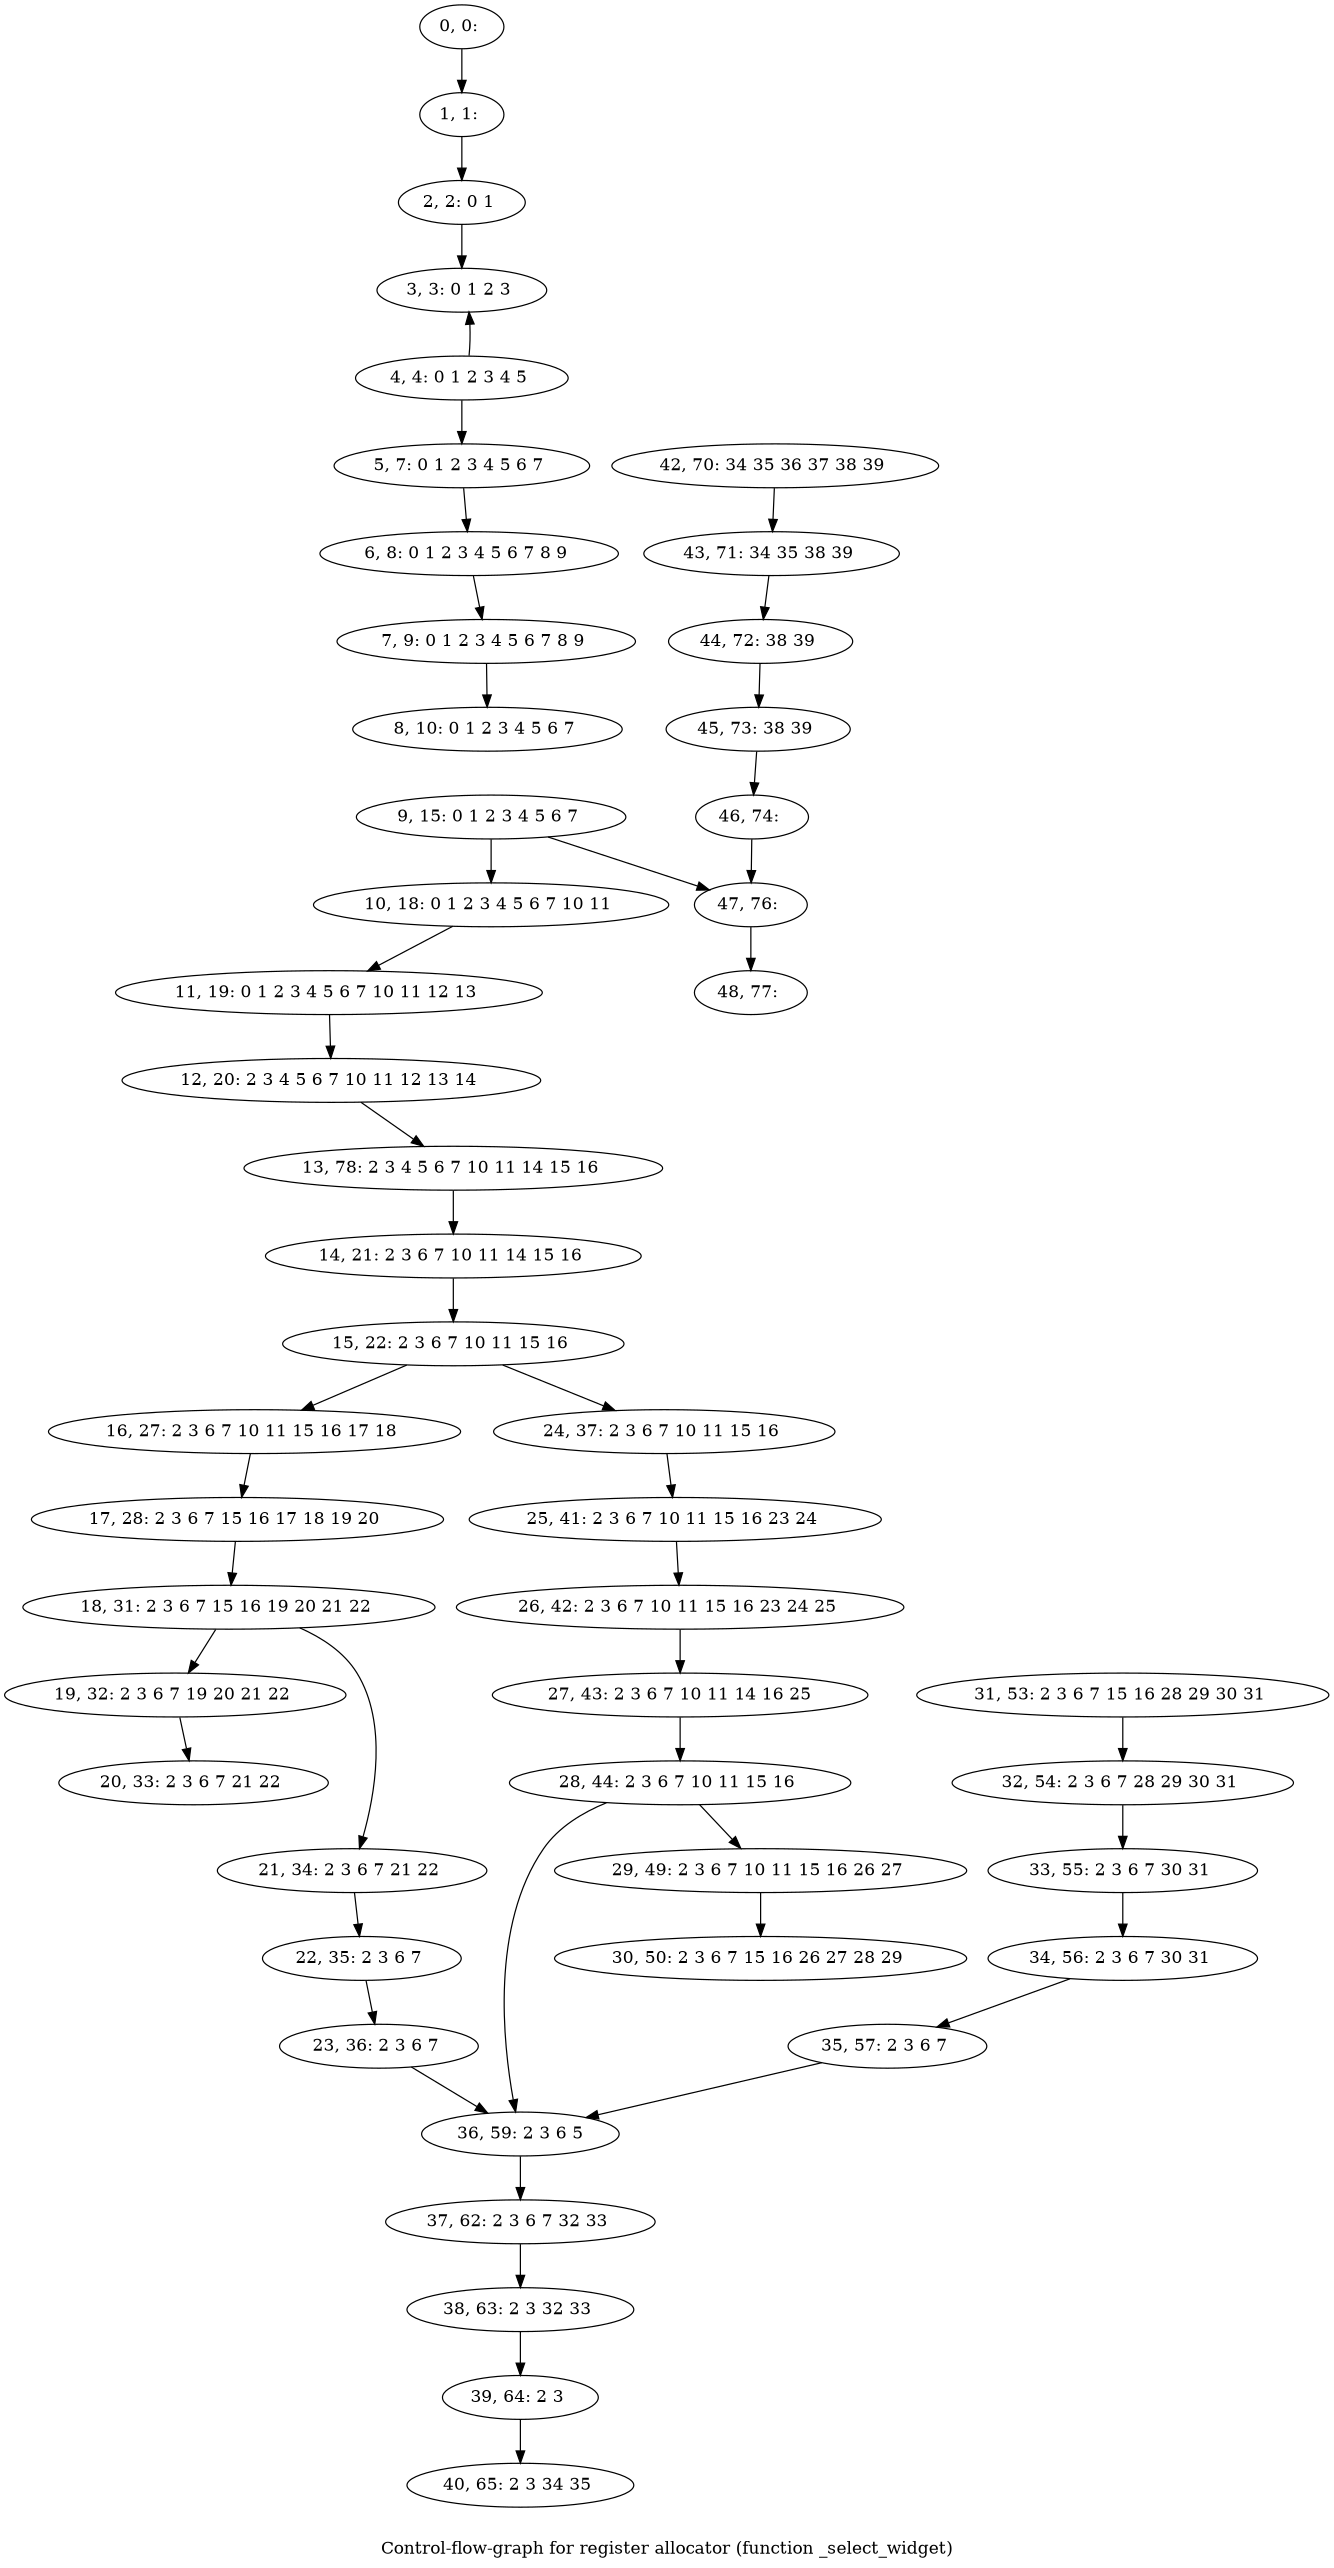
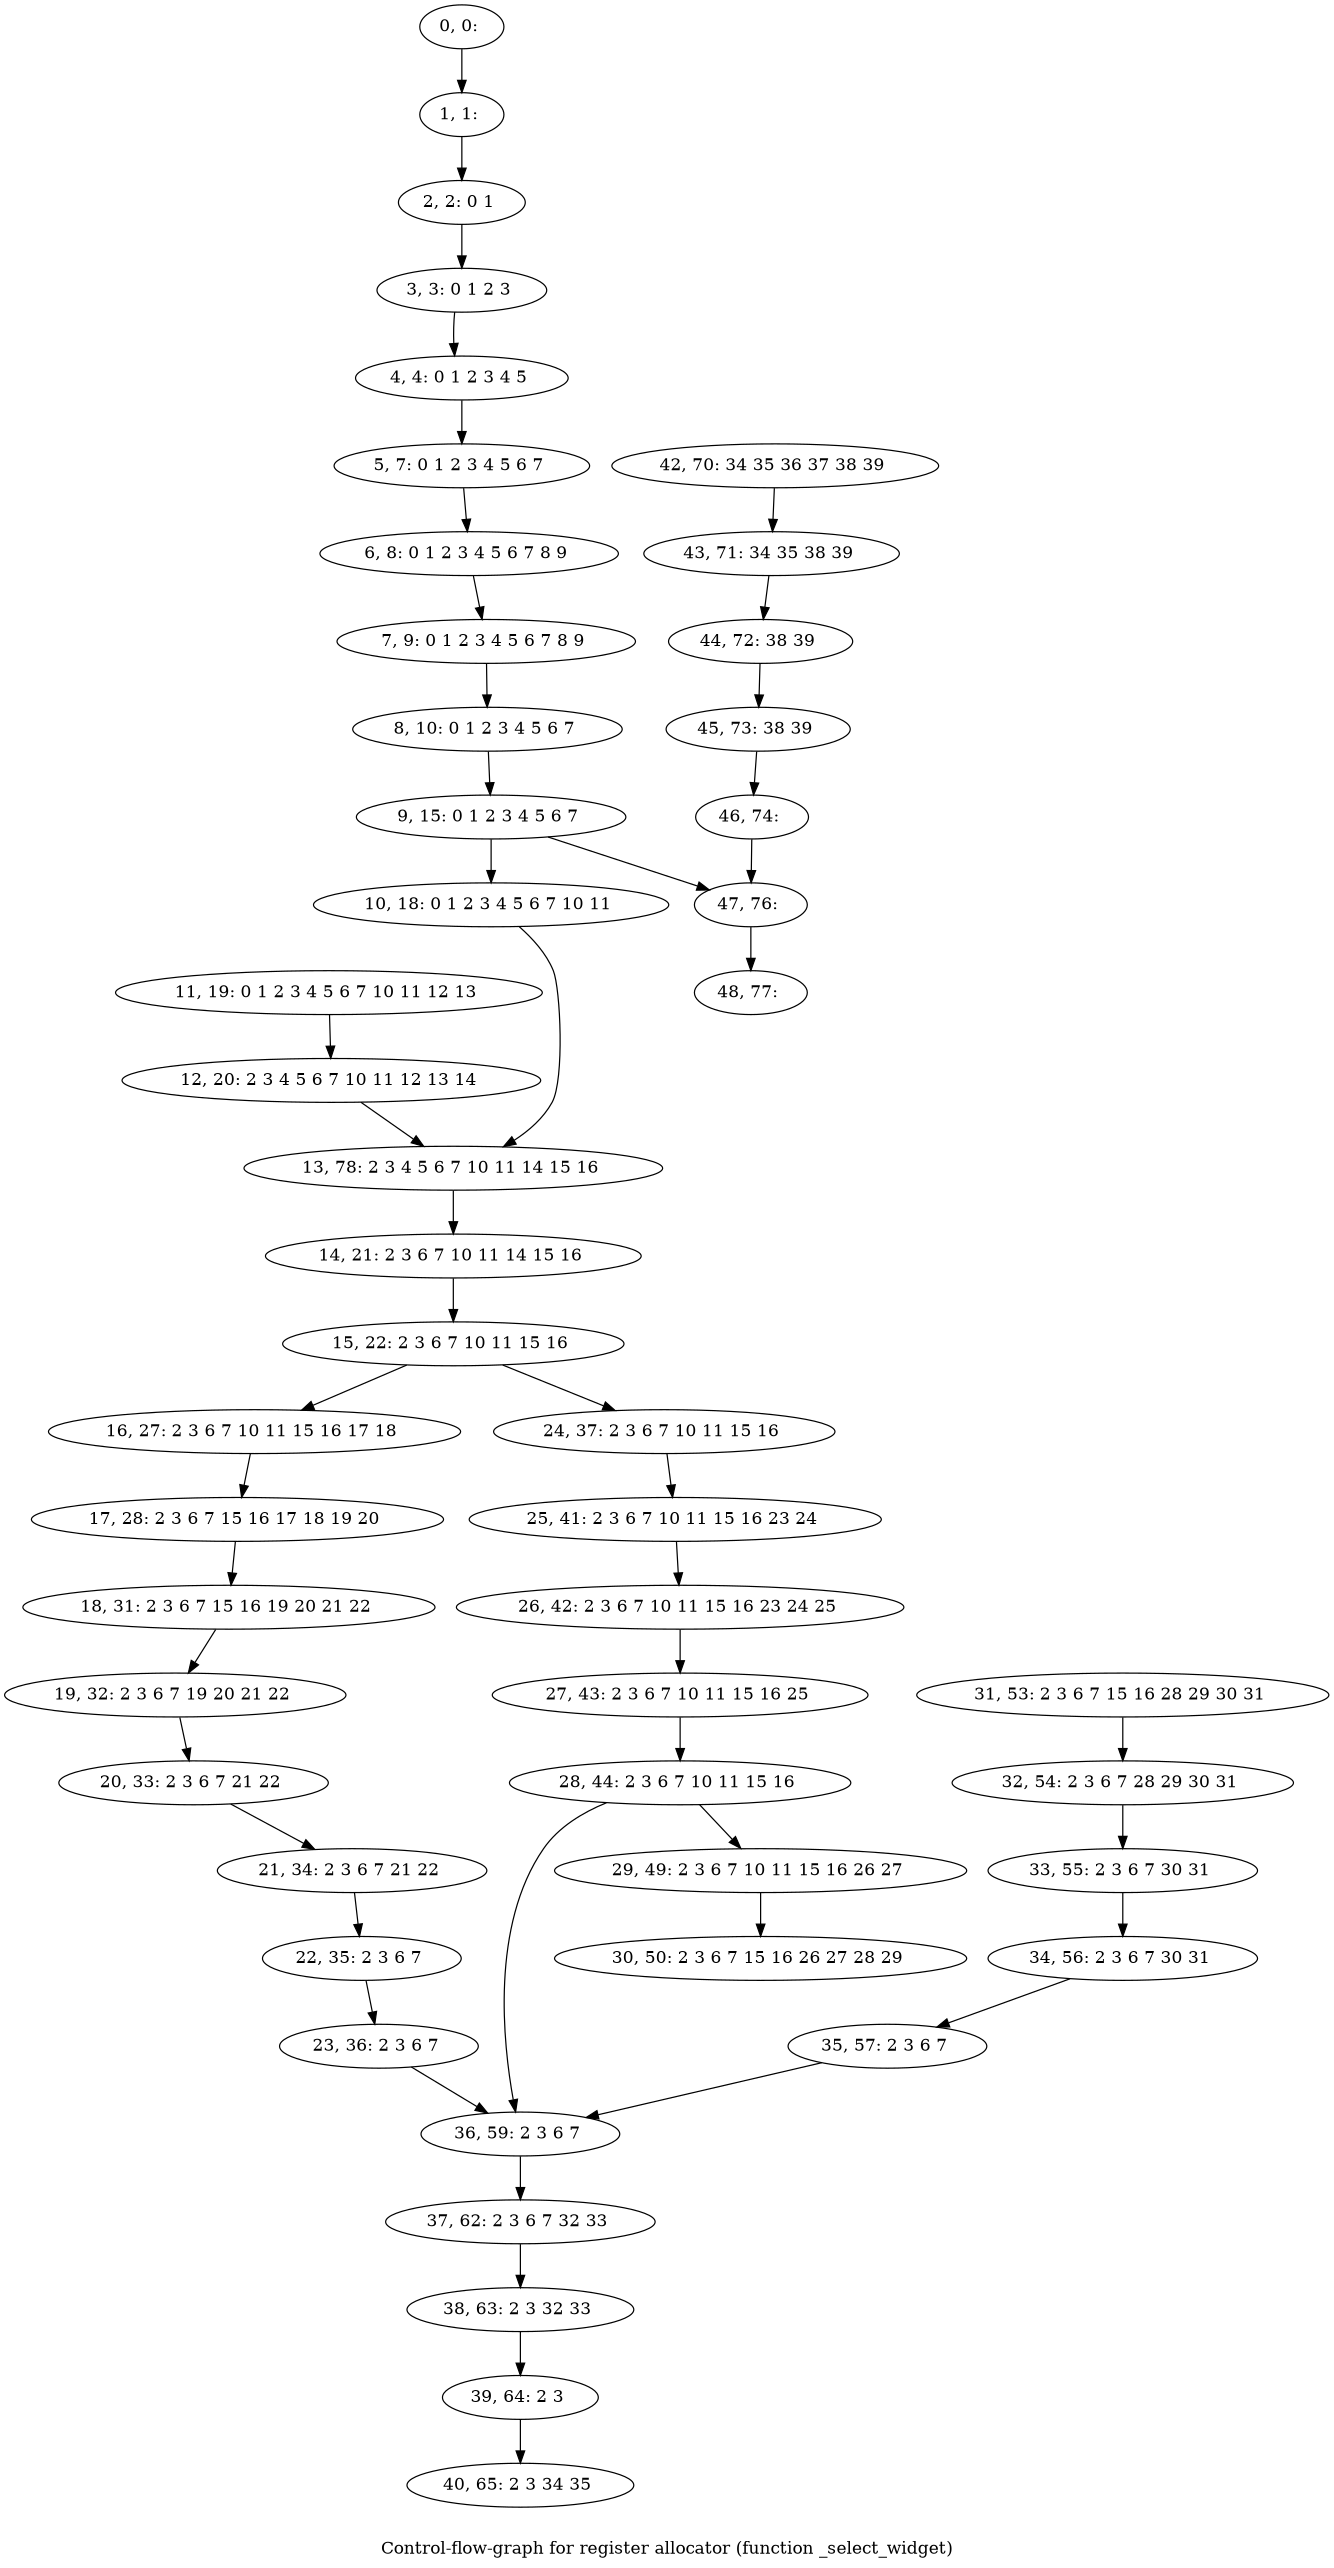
edge "4, 4: 0 1 2 3 4 5" -> "3, 3: 0 1 2 3": reversed
edge "8, 10: 0 1 2 3 4 5 6 7" -> "9, 15: 0 1 2 3 4 5 6 7": added
edge "10, 18: 0 1 2 3 4 5 6 7 10 11" -> "11, 19: 0 1 2 3 4 5 6 7 10 11 12 13": now "10, 18: 0 1 2 3 4 5 6 7 10 11" -> "13, 78: 2 3 4 5 6 7 10 11 14 15 16"
node "27, 43: 2 3 6 7 10 11 14 16 25": label "27, 43: 2 3 6 7 10 11 14 16 25" -> "27, 43: 2 3 6 7 10 11 15 16 25"
edge "18, 31: 2 3 6 7 15 16 19 20 21 22" -> "21, 34: 2 3 6 7 21 22": now "20, 33: 2 3 6 7 21 22" -> "21, 34: 2 3 6 7 21 22"
node "36, 59: 2 3 6 5": label "36, 59: 2 3 6 5" -> "36, 59: 2 3 6 7"
